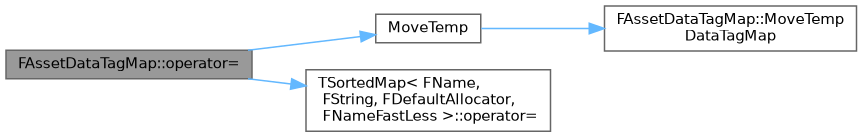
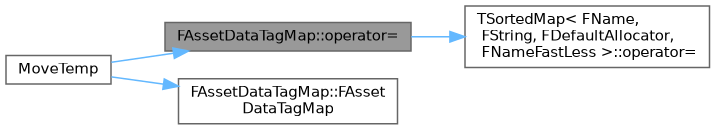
node "FAssetDataTagMap::MoveTemp DataTagMap": label "FAssetDataTagMap::MoveTemp DataTagMap" -> "FAssetDataTagMap::FAsset DataTagMap"
edge "FAssetDataTagMap::operator=" -> "MoveTemp": reversed
